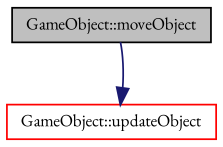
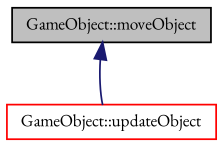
edge "GameObject::moveObject" -> "GameObject::updateObject": reversed
